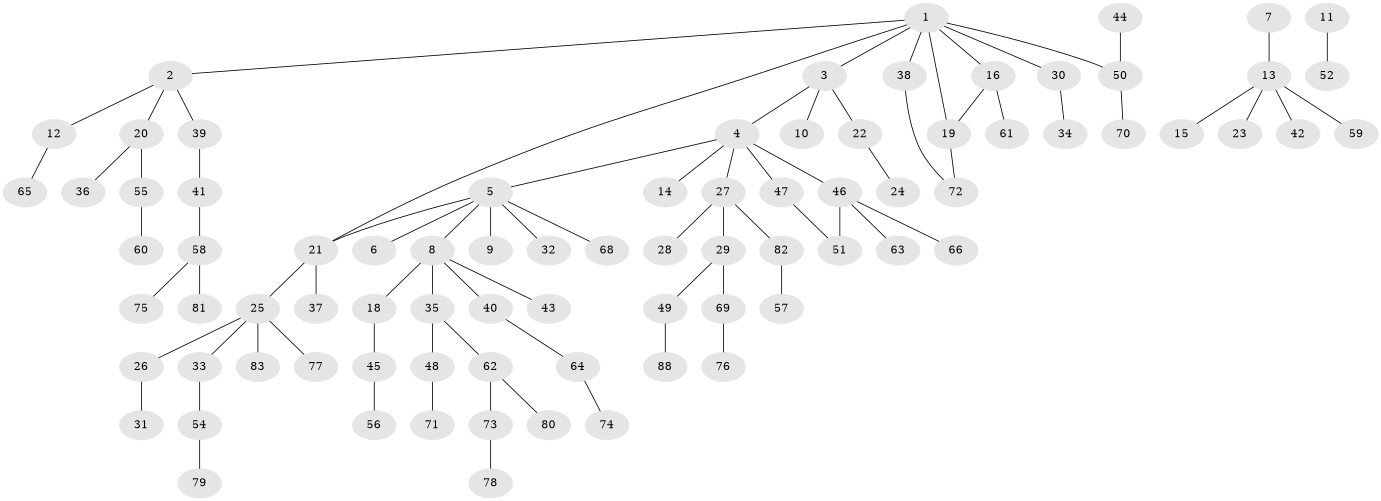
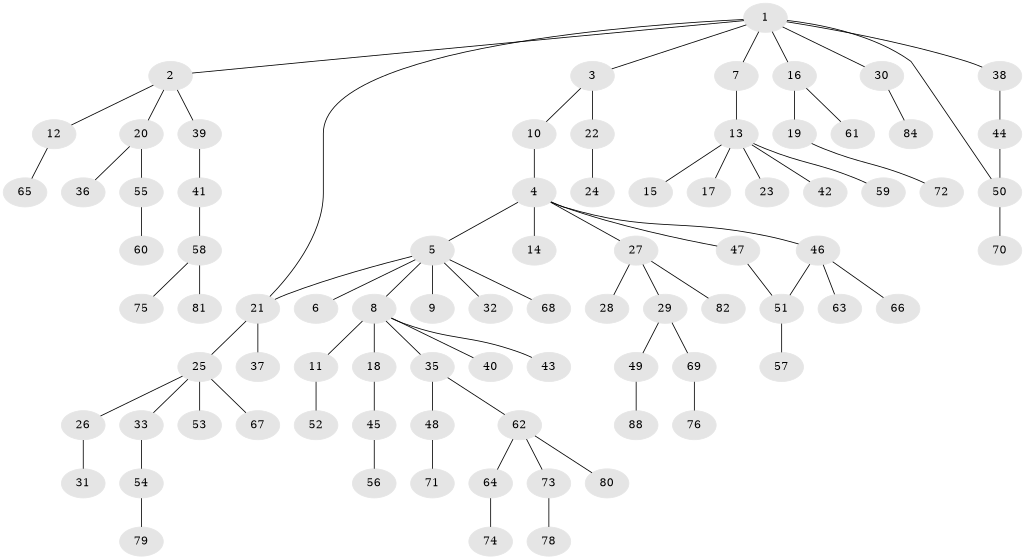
edge "1" -- "19": now "1" -- "7"
edge "3" -- "4": now "10" -- "4"
node "34": label "34" -> "84"
edge "38" -- "72": now "38" -- "44"
node "17": added
edge "82" -- "57": now "51" -- "57"
edge "8" -- "11": added
edge "40" -- "64": now "62" -- "64"
node "83": label "83" -> "53"
node "77": label "77" -> "67"
